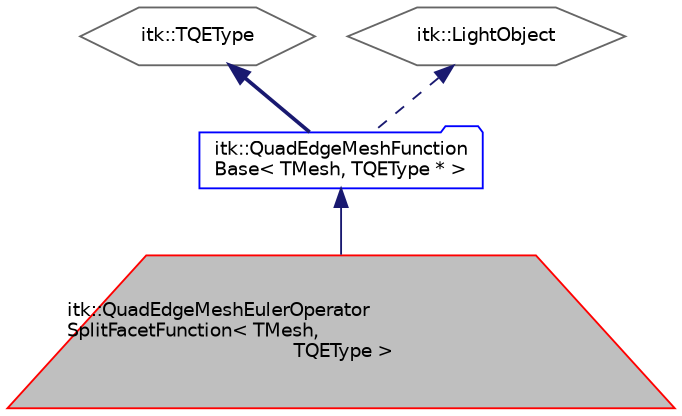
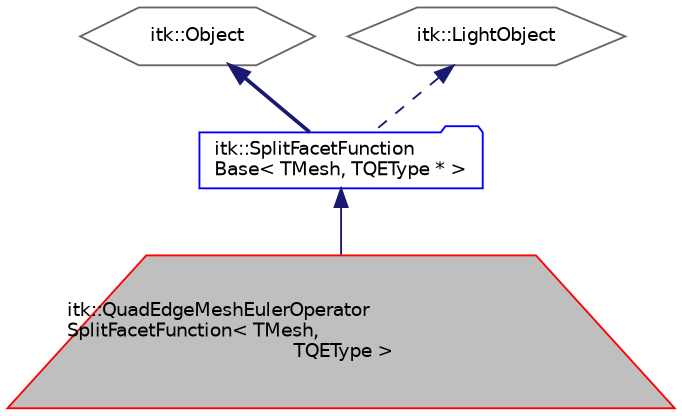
node "itk::TQEType": label "itk::TQEType" -> "itk::Object"
node "itk::QuadEdgeMeshFunction Base< TMesh, TQEType * >": label "itk::QuadEdgeMeshFunction Base< TMesh, TQEType * >" -> "itk::SplitFacetFunction Base< TMesh, TQEType * >"
